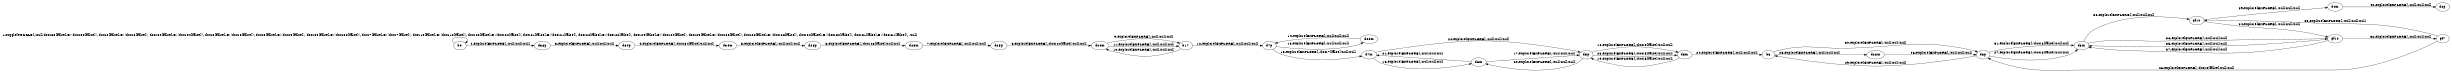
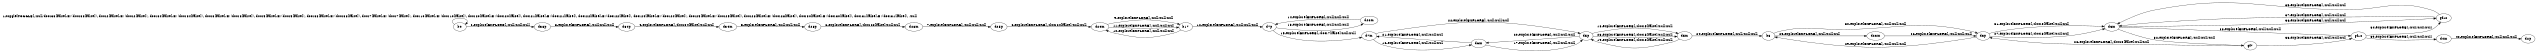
edge "gf12" -> "gf7": now "d3m" -> "gf7"
